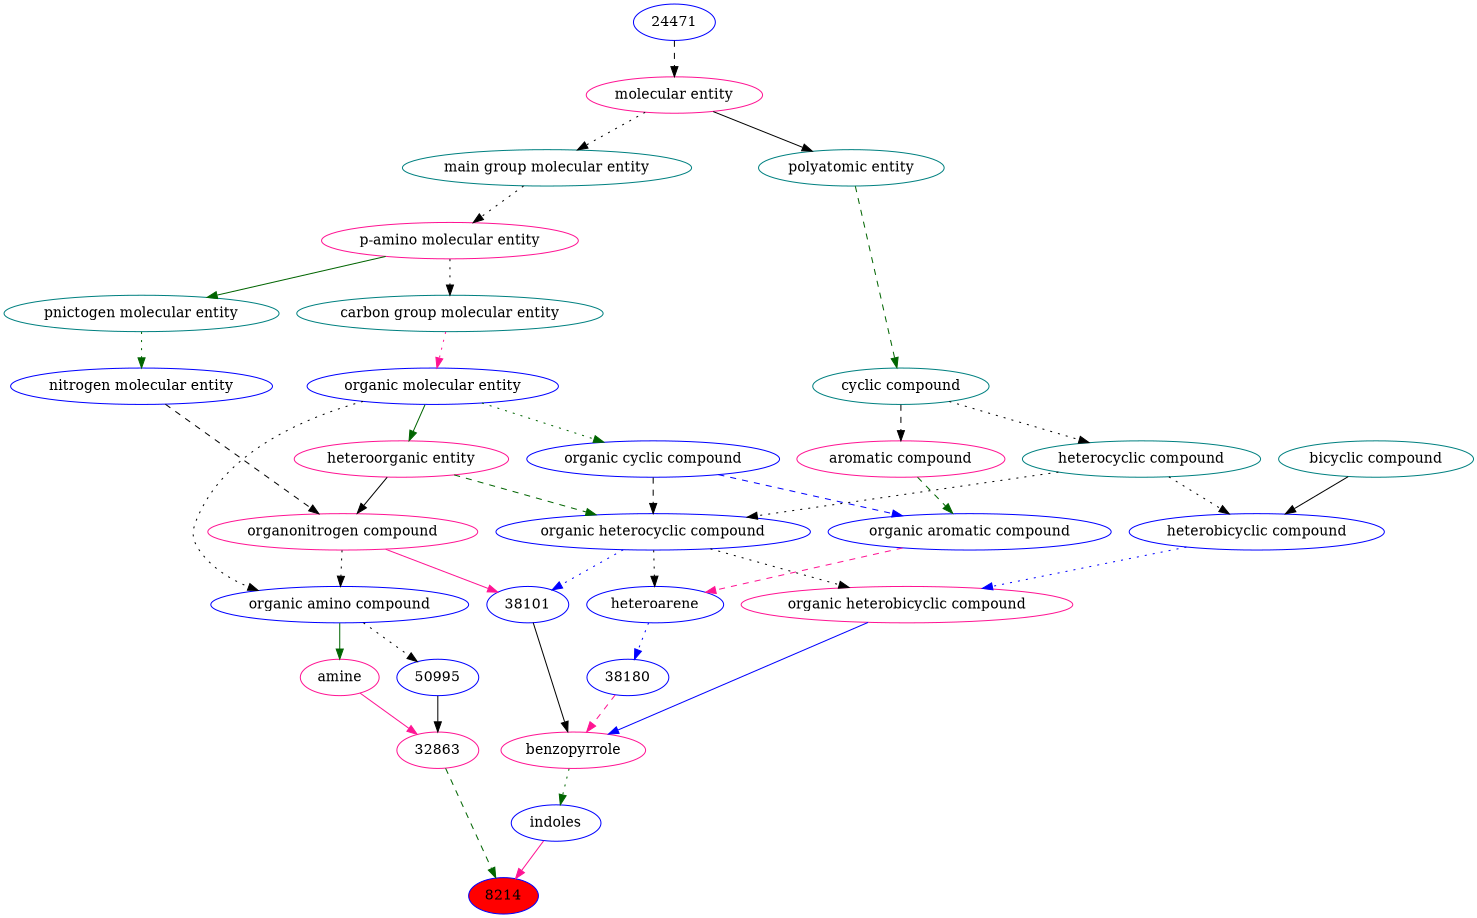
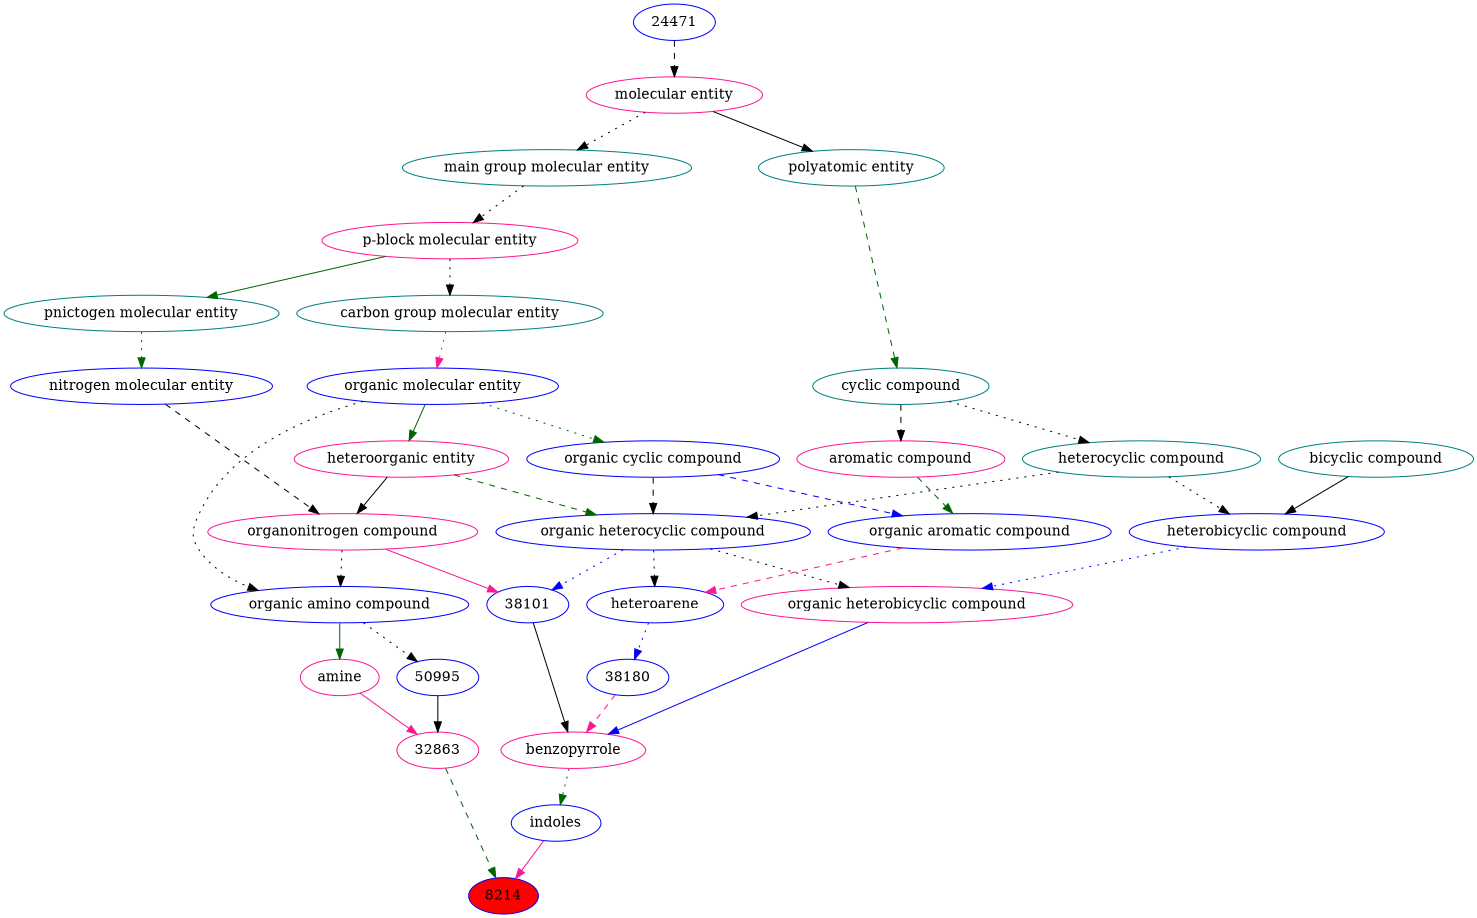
node "p-amino molecular entity": label "p-amino molecular entity" -> "p-block molecular entity"
